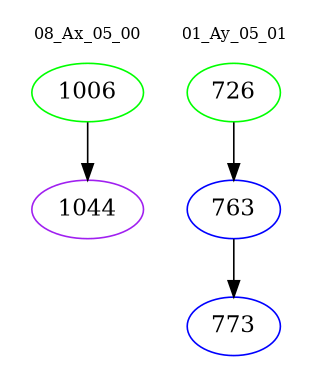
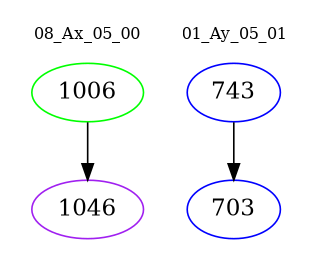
node "726": removed
node "1044": label "1044" -> "1046"
node "763": label "763" -> "743"
node "773": label "773" -> "703"
